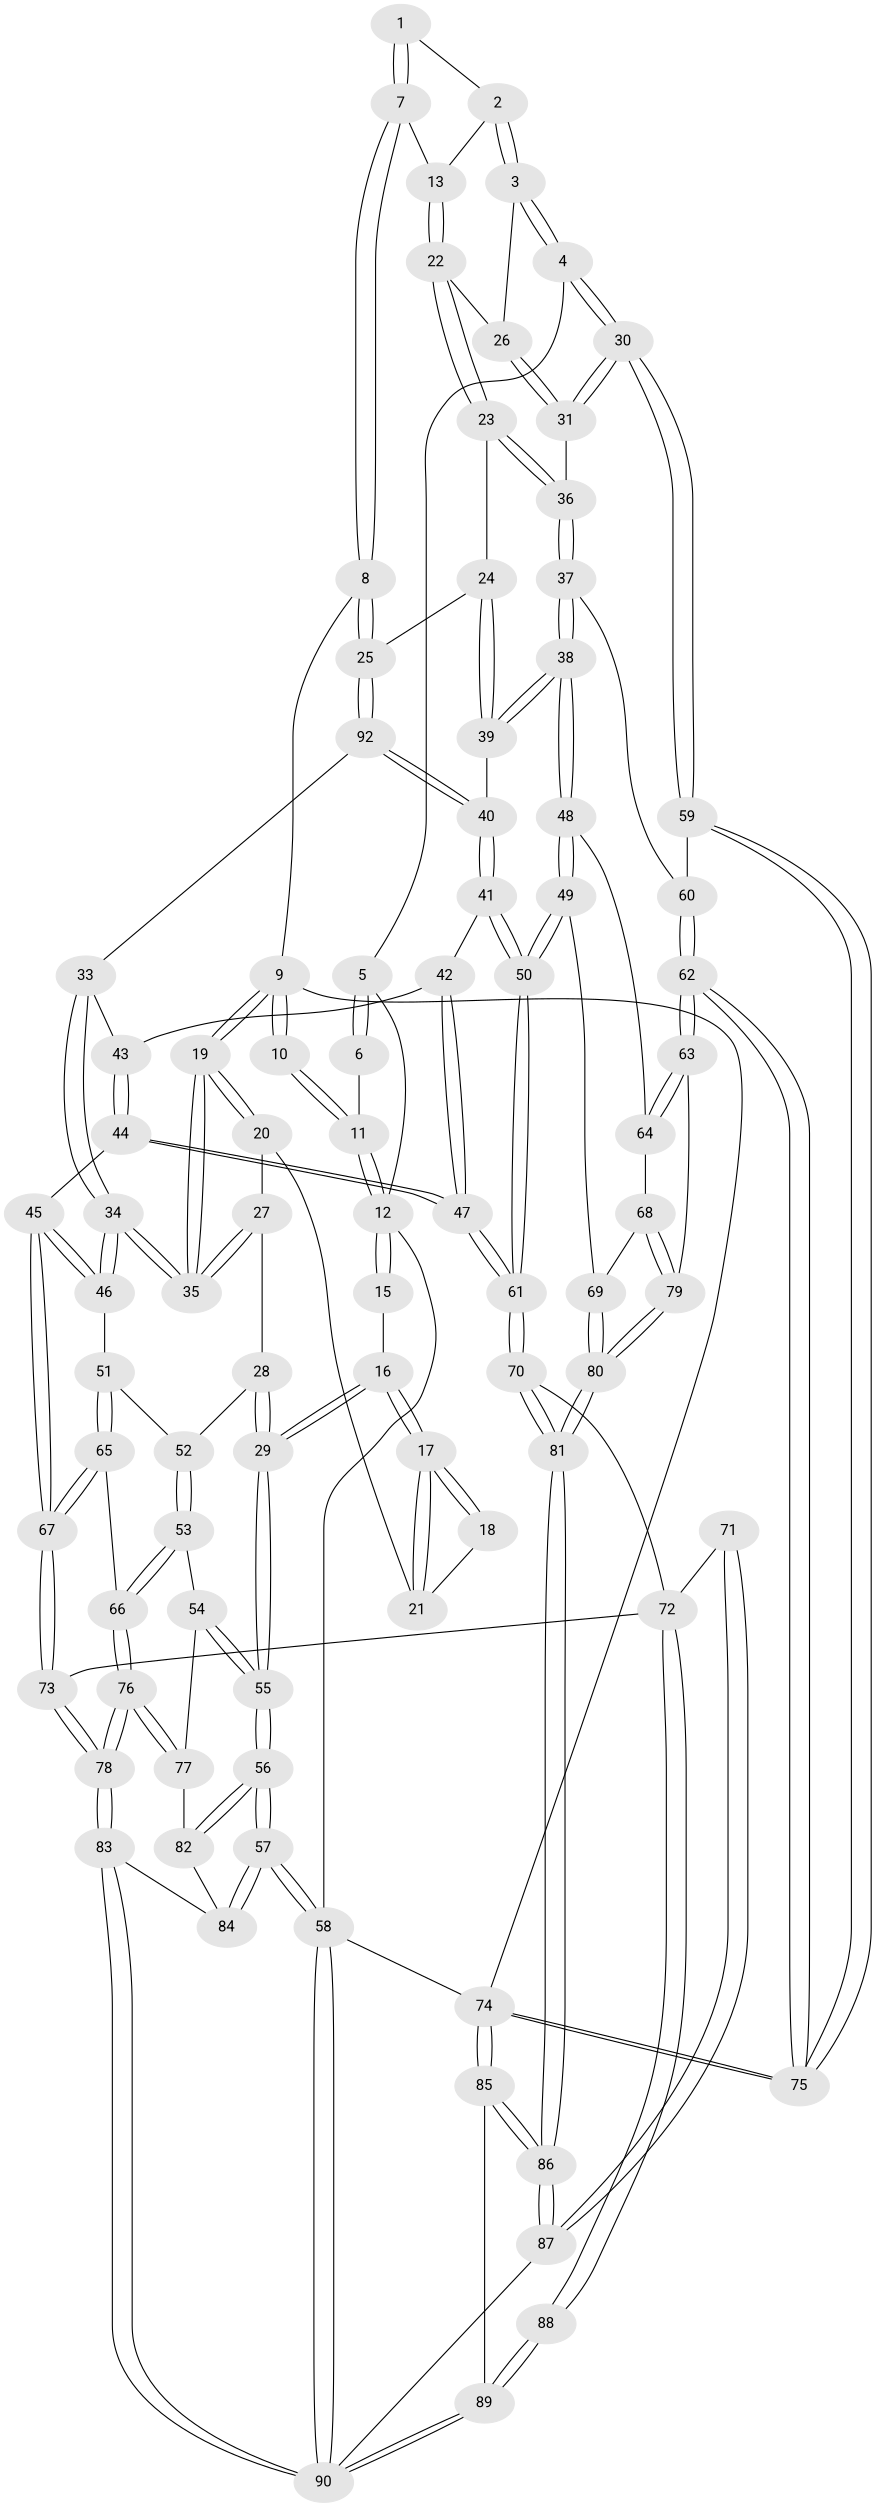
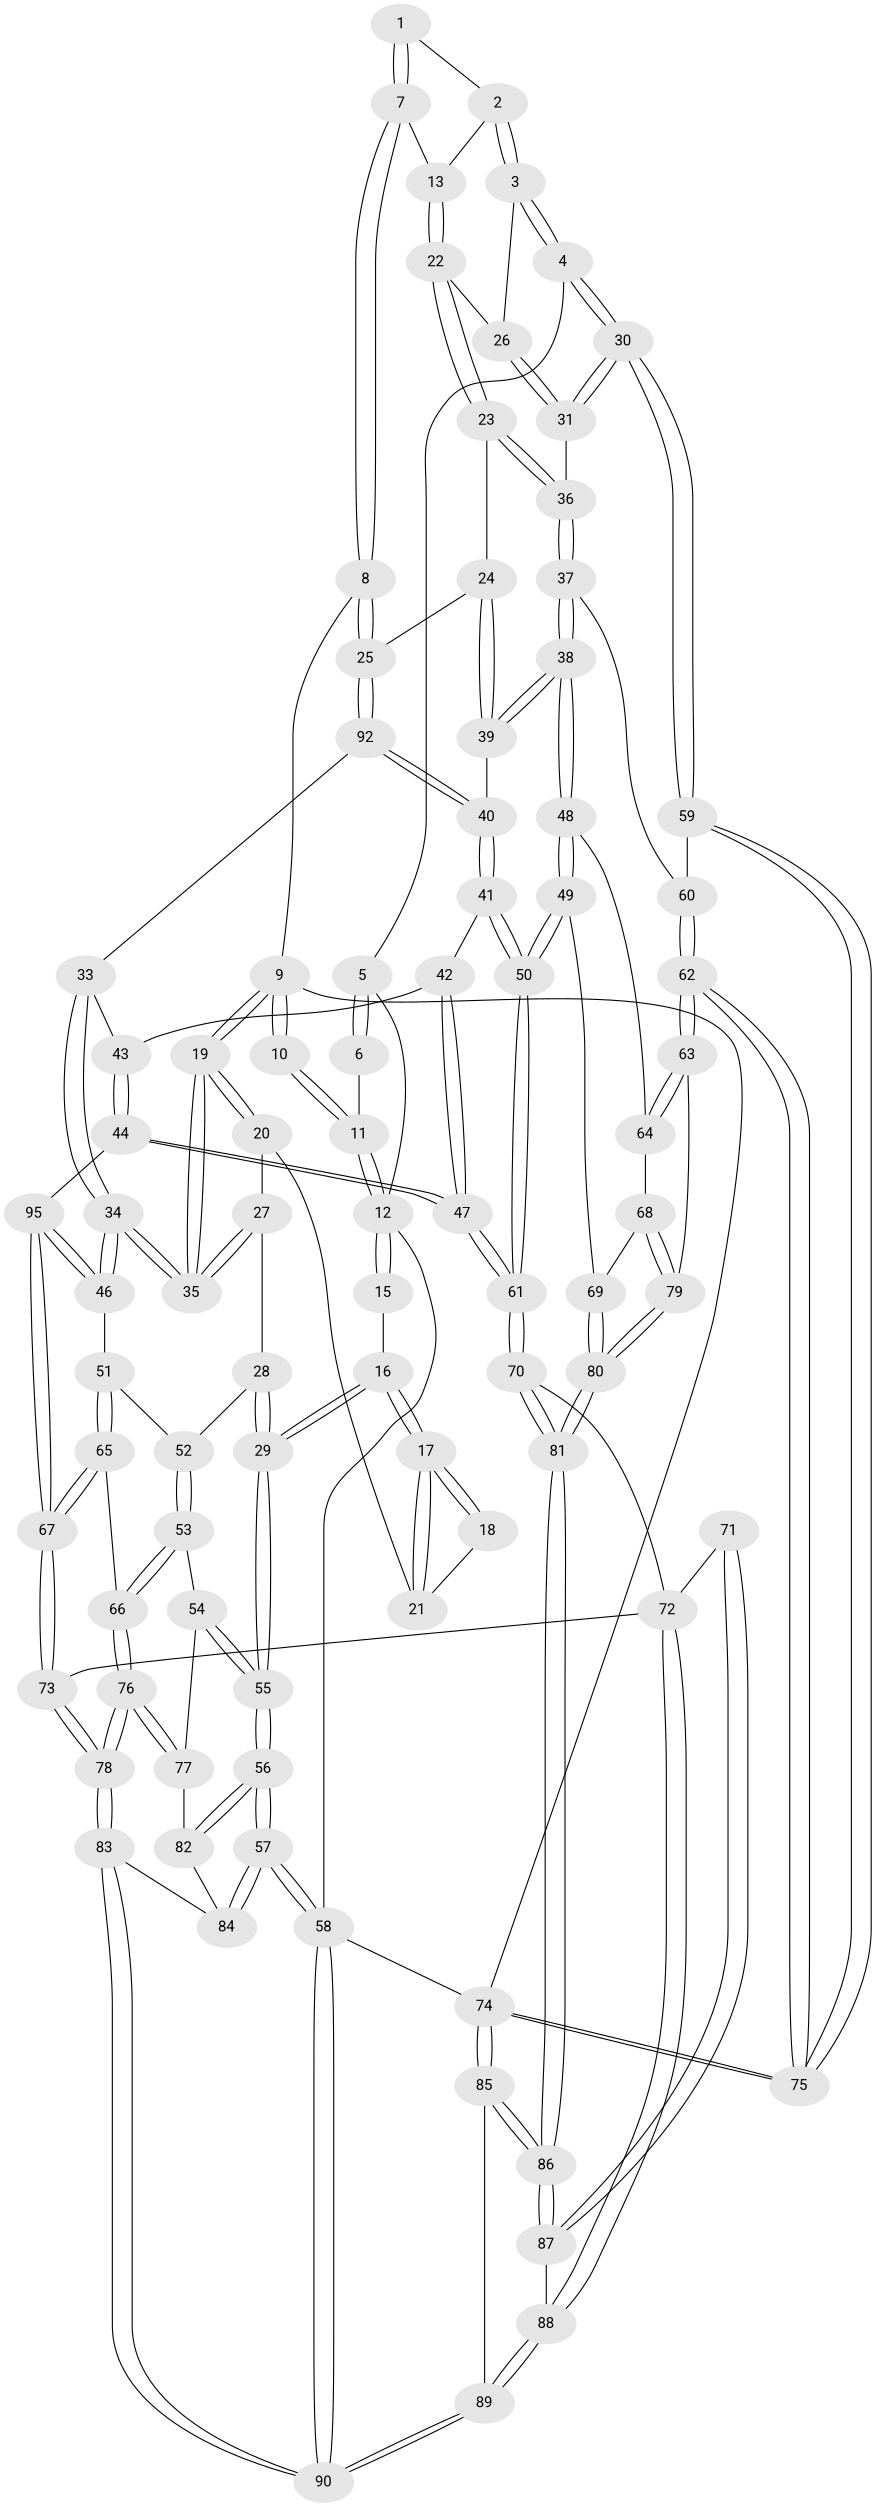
node "45": label "45" -> "95"
edge "87" -- "90": now "87" -- "88"
